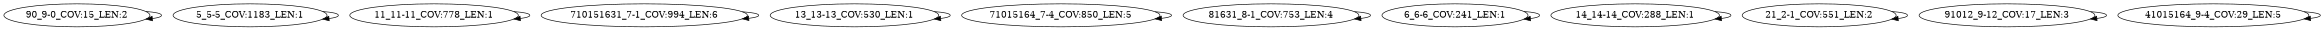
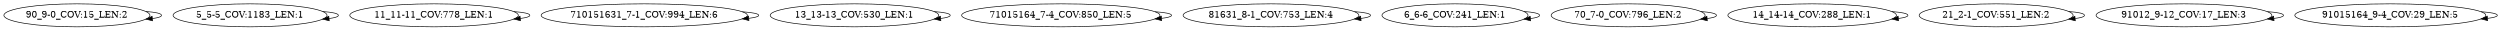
node "70_7-0_COV:796_LEN:2": added
node "41015164_9-4_COV:29_LEN:5": label "41015164_9-4_COV:29_LEN:5" -> "91015164_9-4_COV:29_LEN:5"
